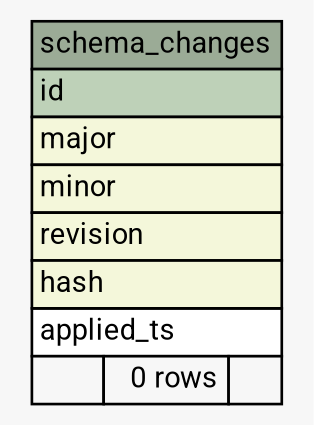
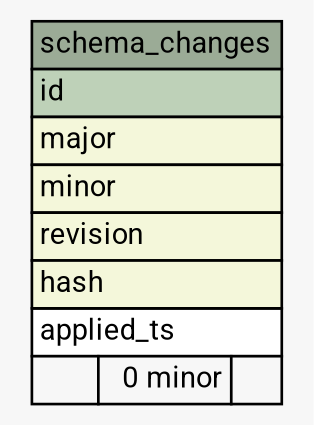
node "schema_changes": text "0 rows" -> "0 minor"
